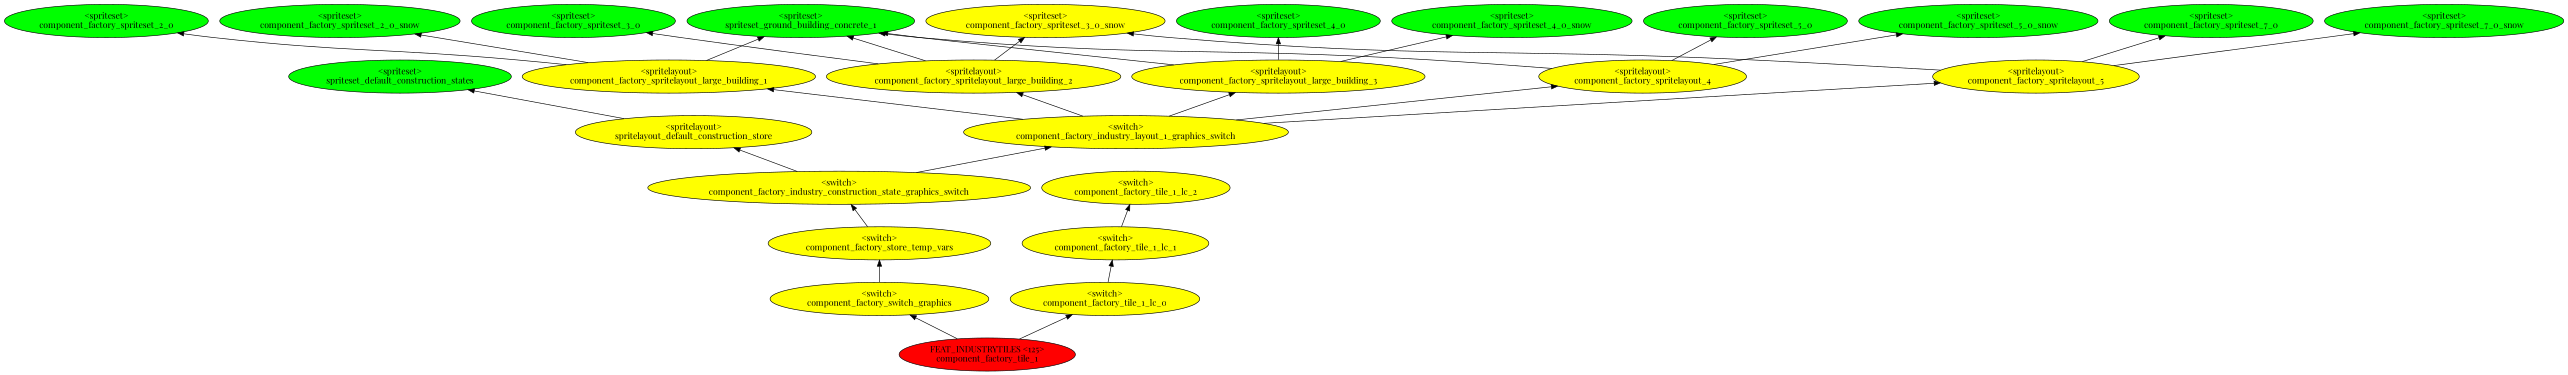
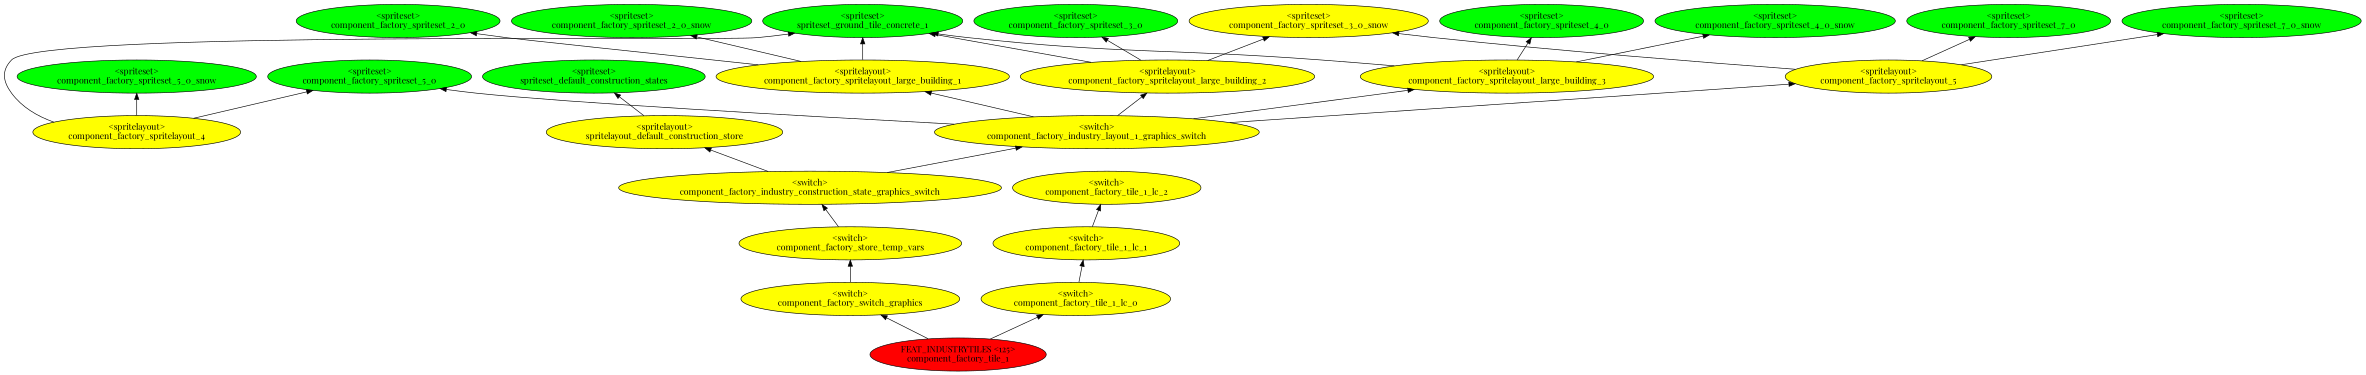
node "<spriteset> spriteset_ground_building_concrete_1": label "<spriteset> spriteset_ground_building_concrete_1" -> "<spriteset> spriteset_ground_tile_concrete_1"
edge "<switch> component_factory_industry_layout_1_graphics_switch" -> "<spritelayout> component_factory_spritelayout_4": now "<switch> component_factory_industry_layout_1_graphics_switch" -> "<spriteset> component_factory_spriteset_5_0"
